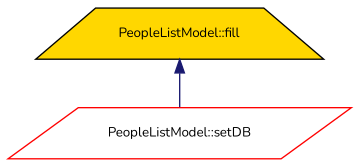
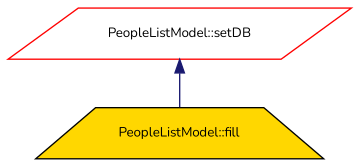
edge "PeopleListModel::setDB" -> "PeopleListModel::fill": reversed
